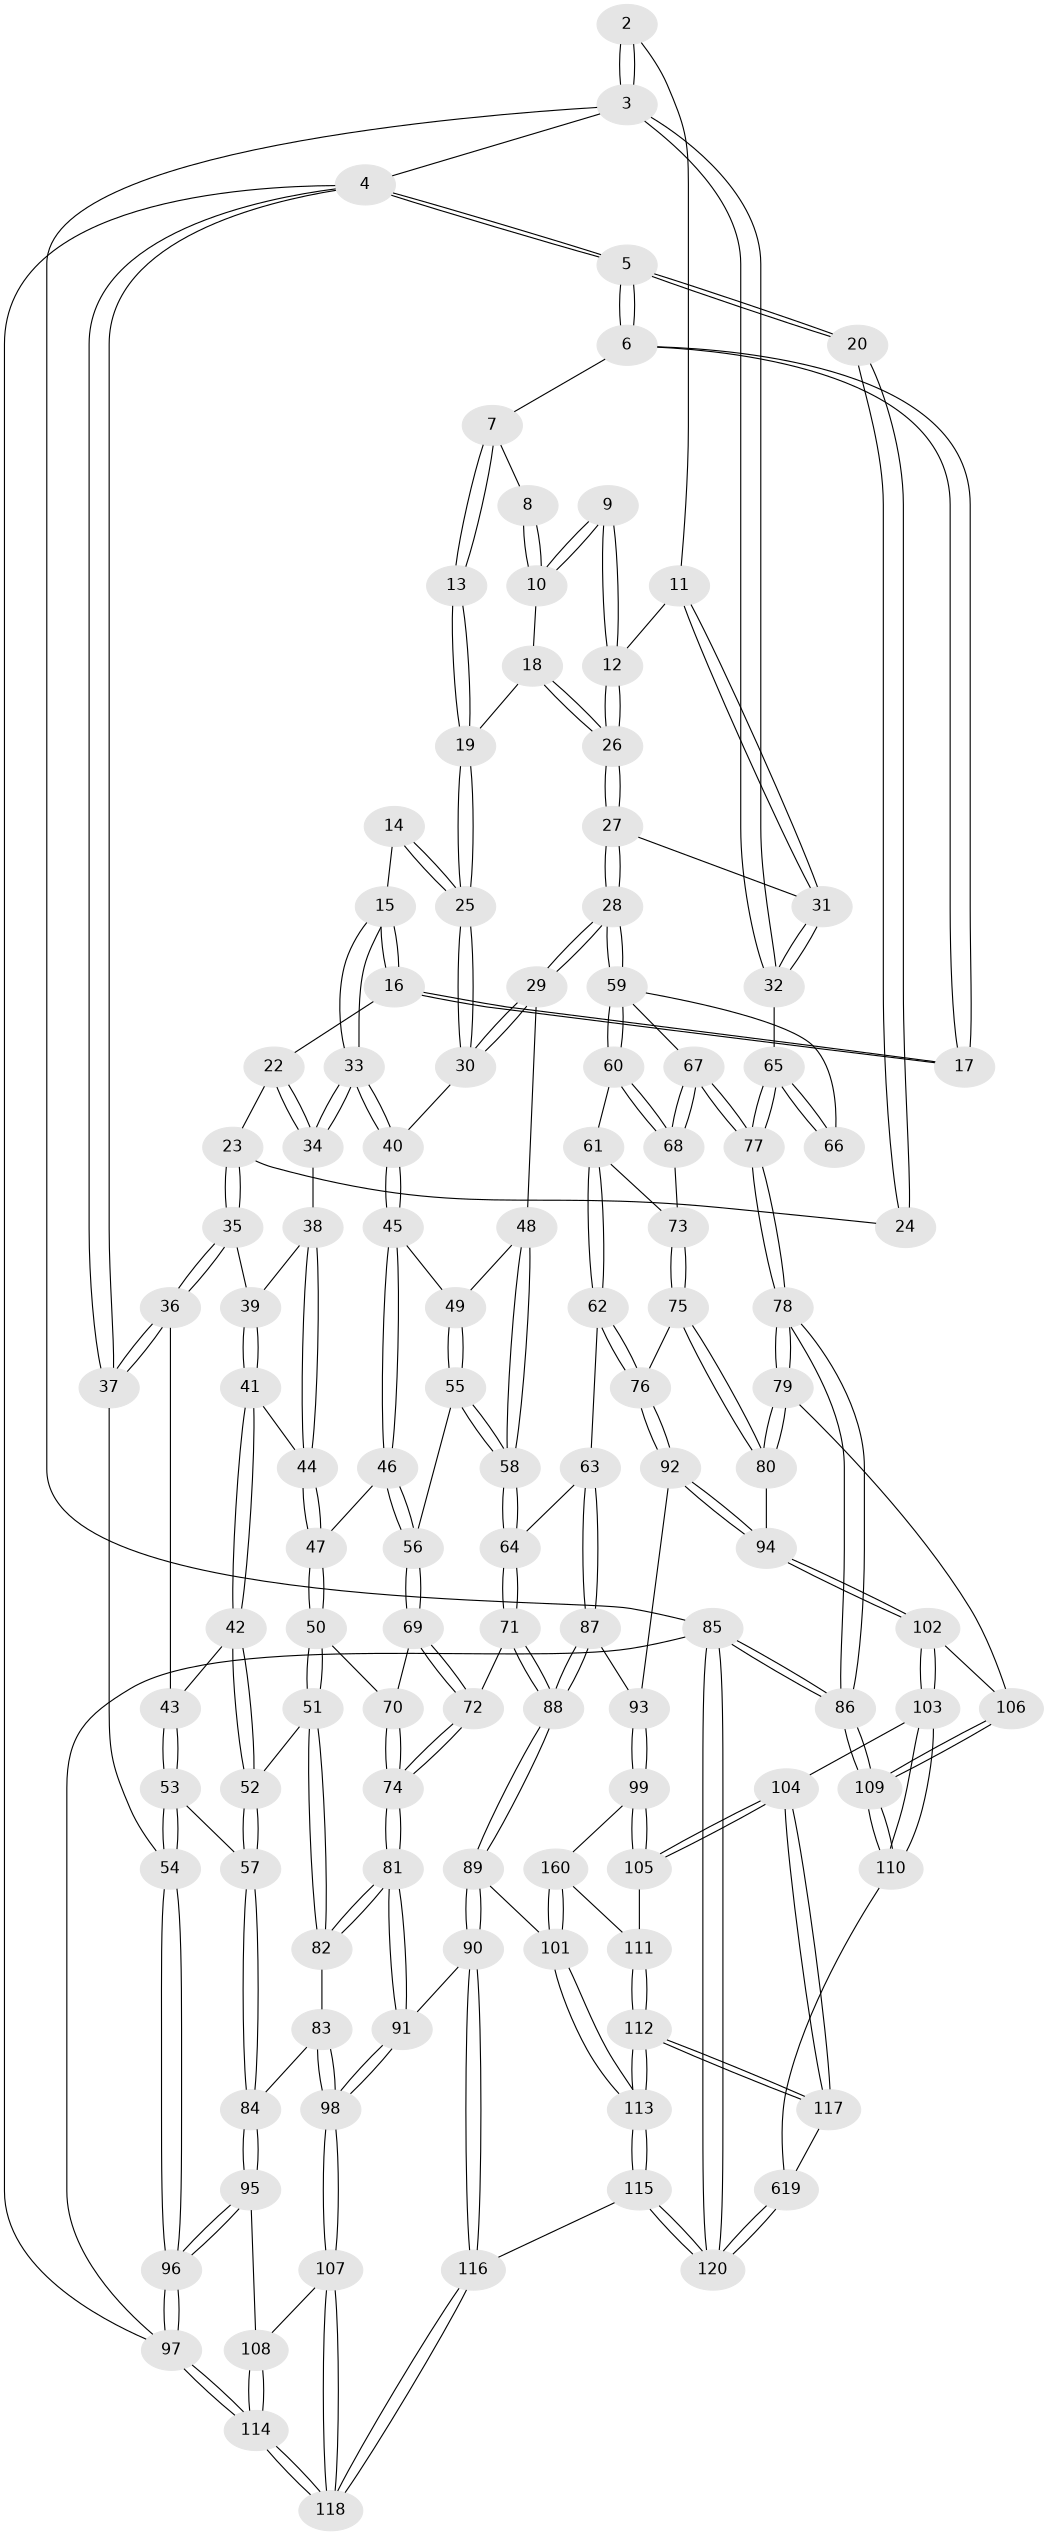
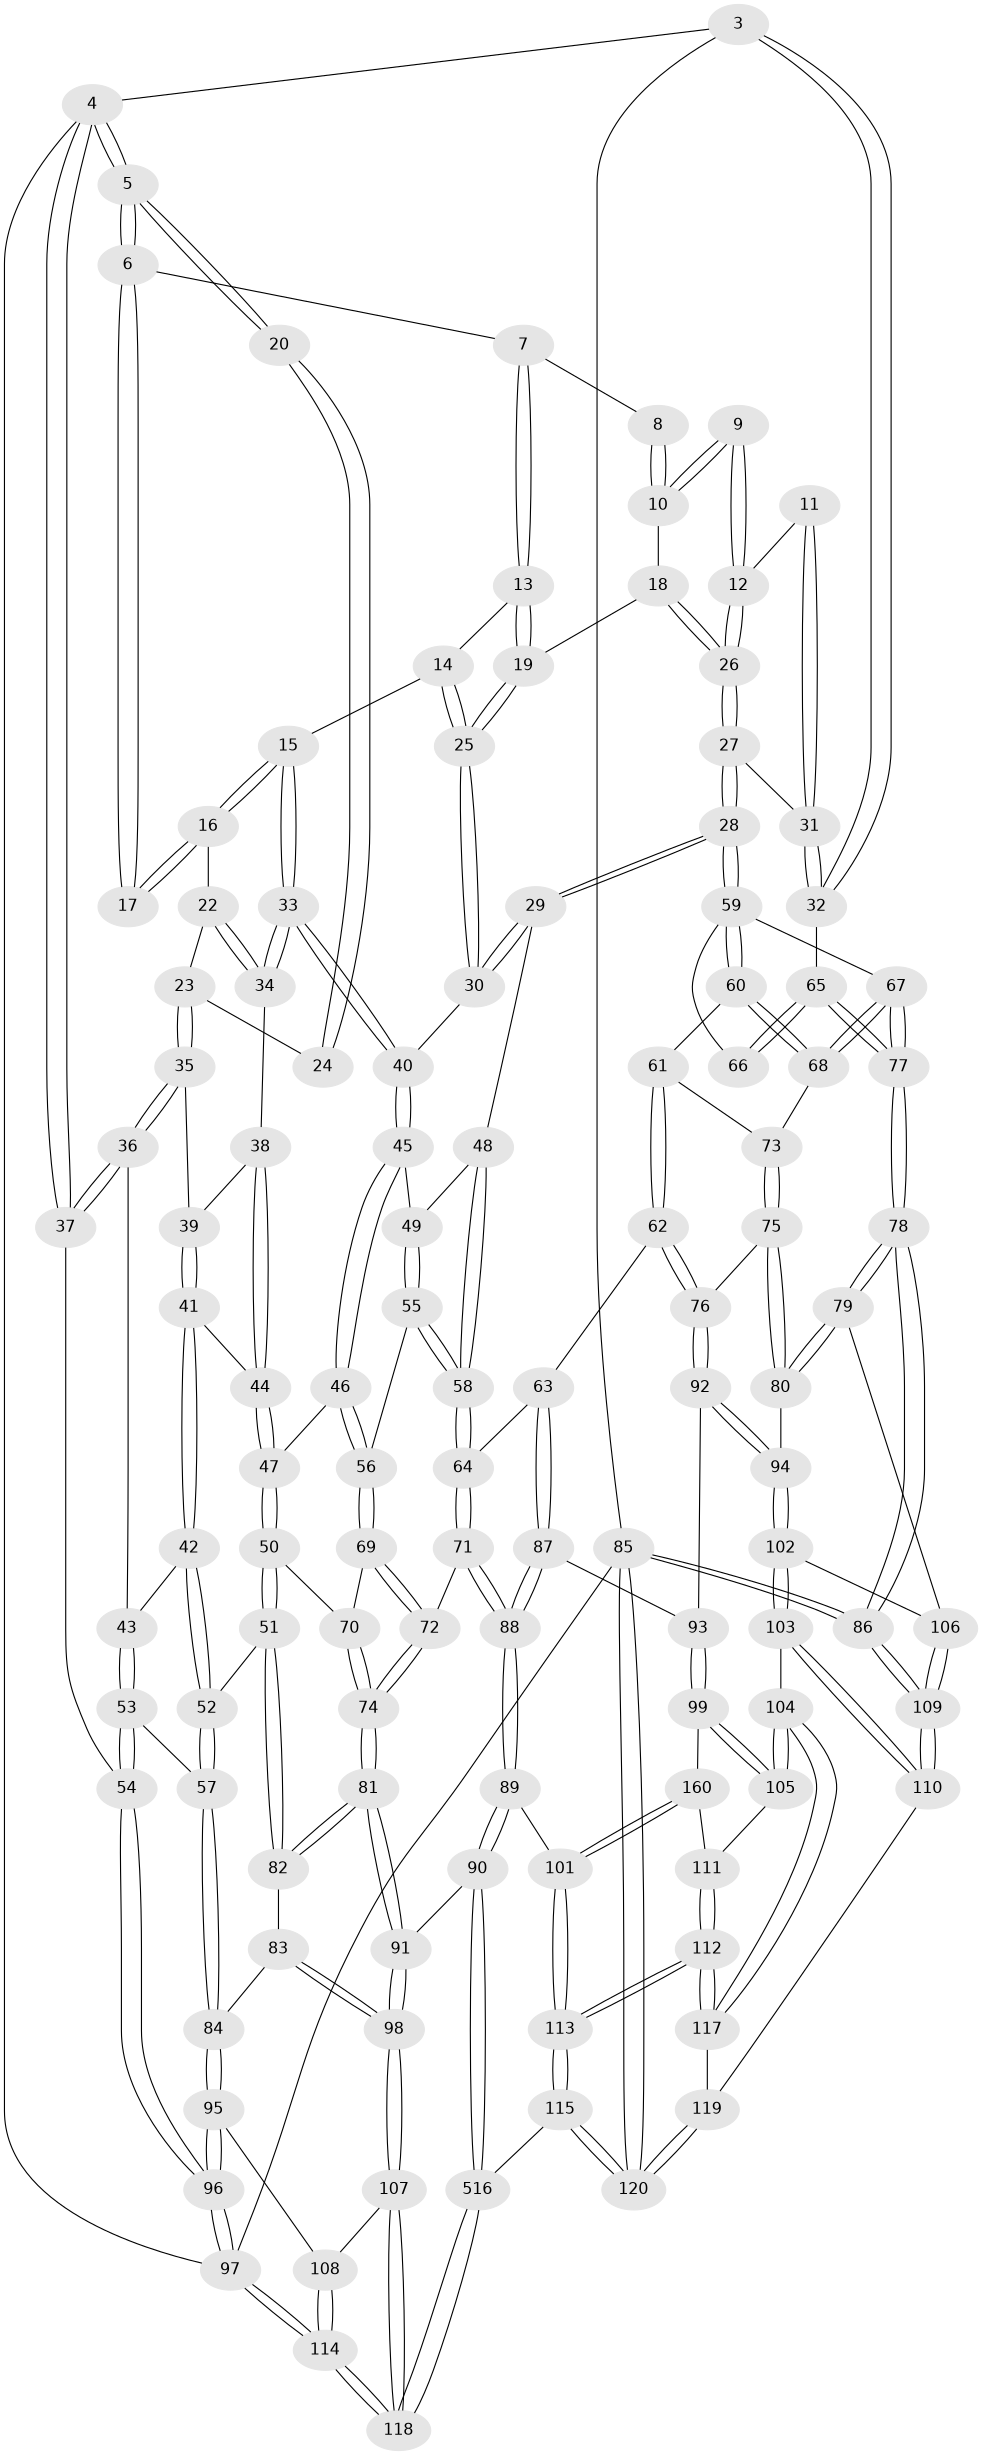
node "2": removed
edge "13" -- "14": added
node "619": label "619" -> "119"
node "116": label "116" -> "516"
